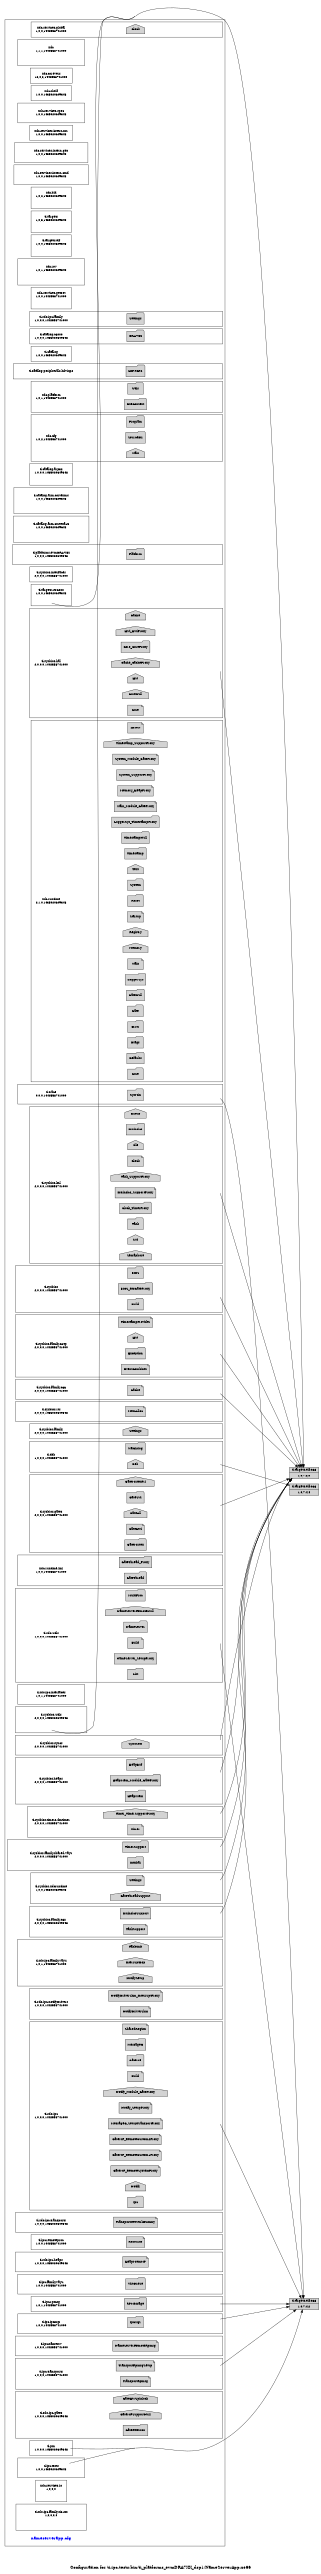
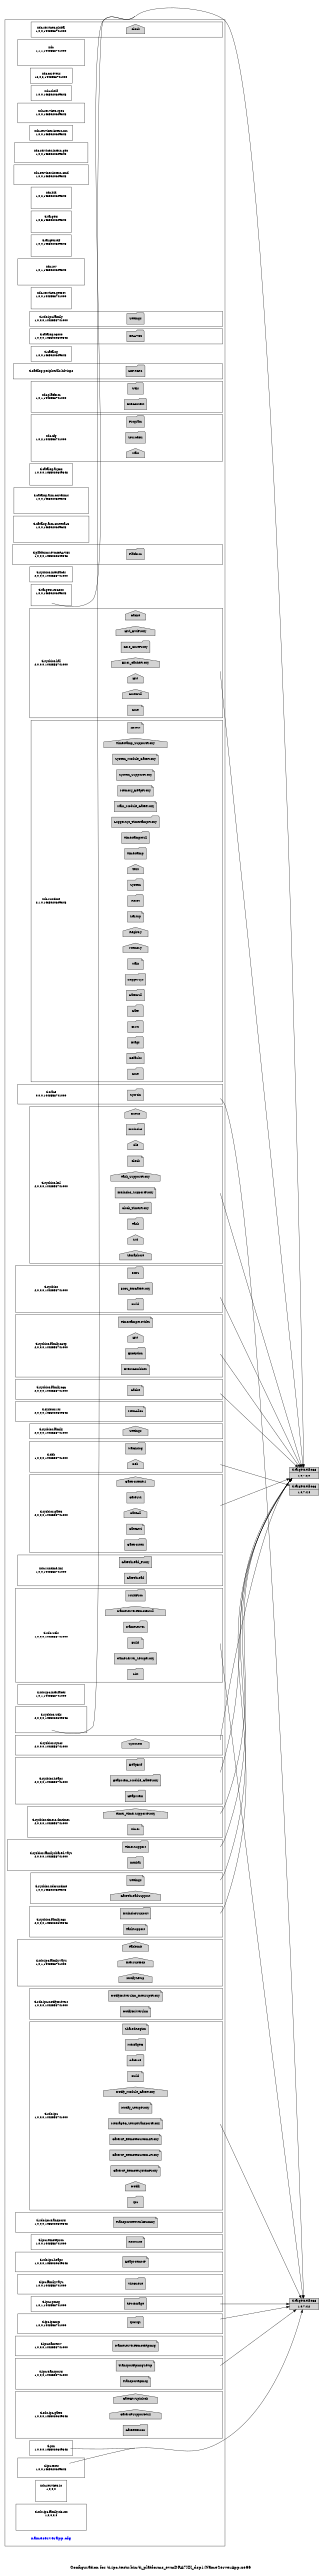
node "Cache_CacheProxy": label "Cache_CacheProxy" -> "Error_CacheProxy"
